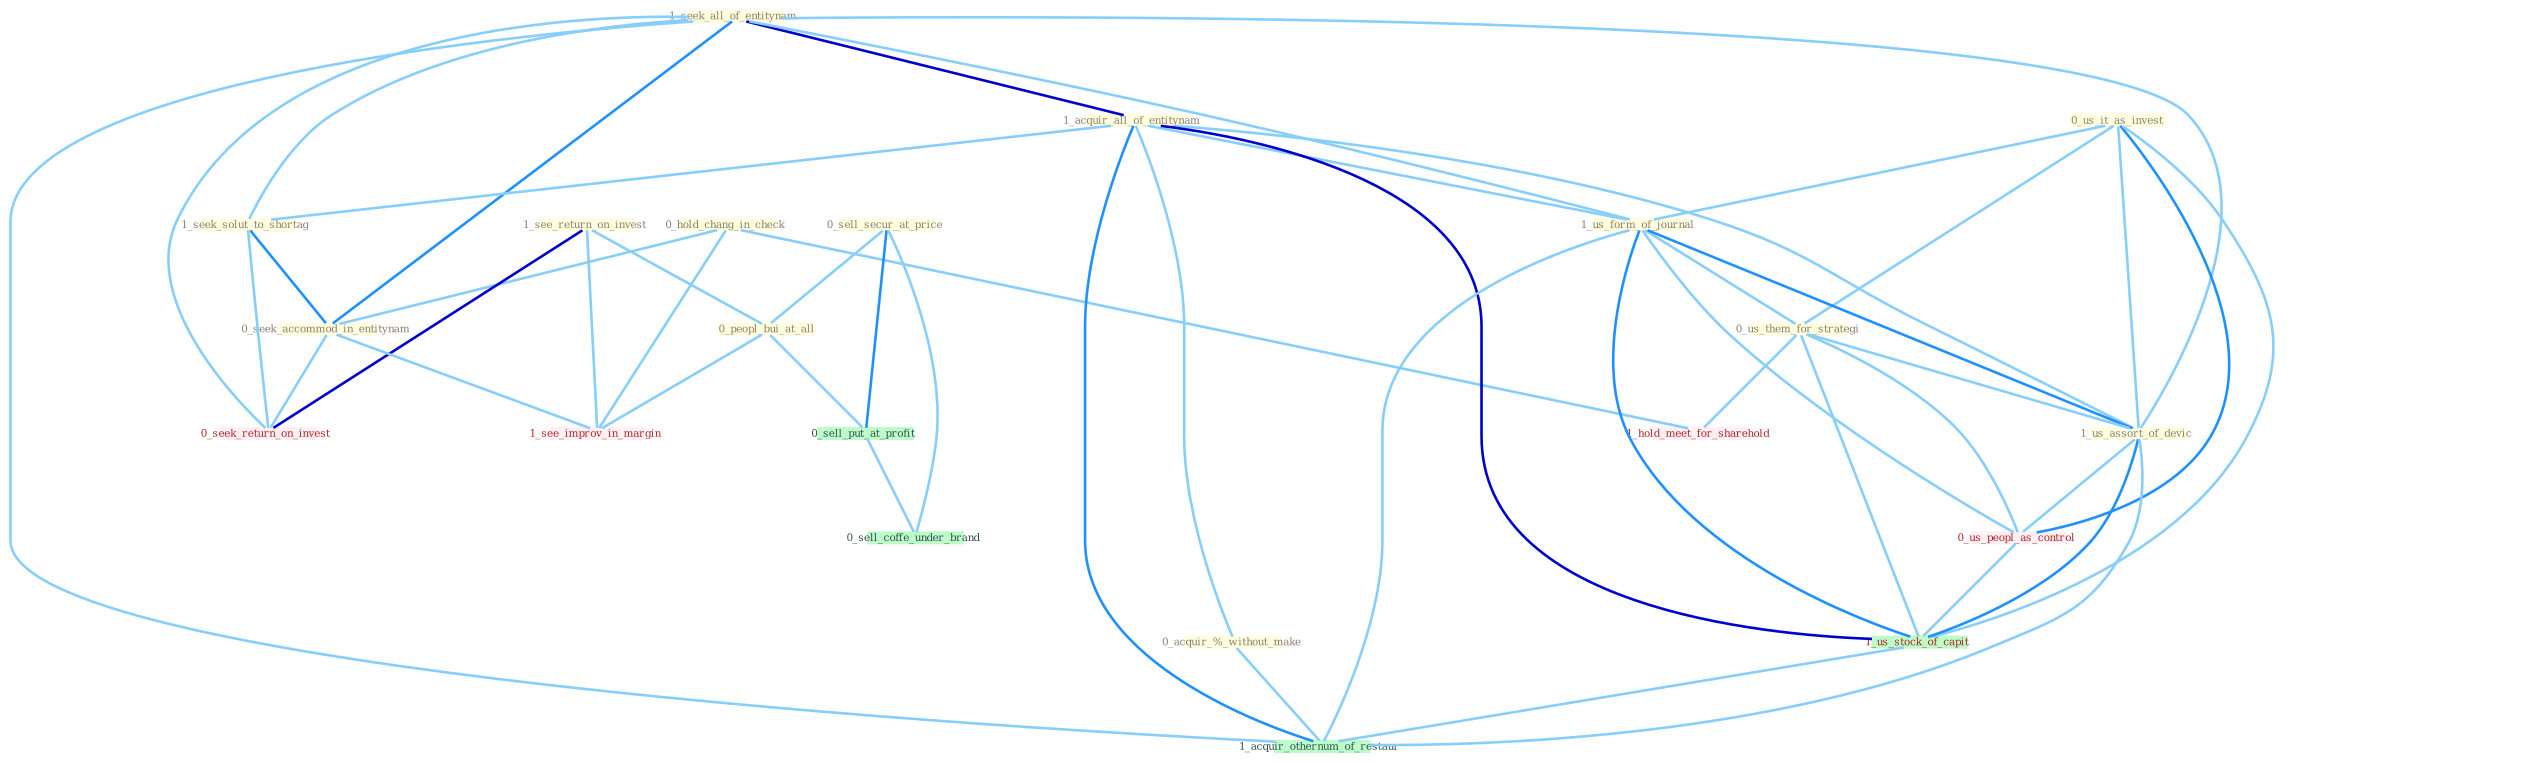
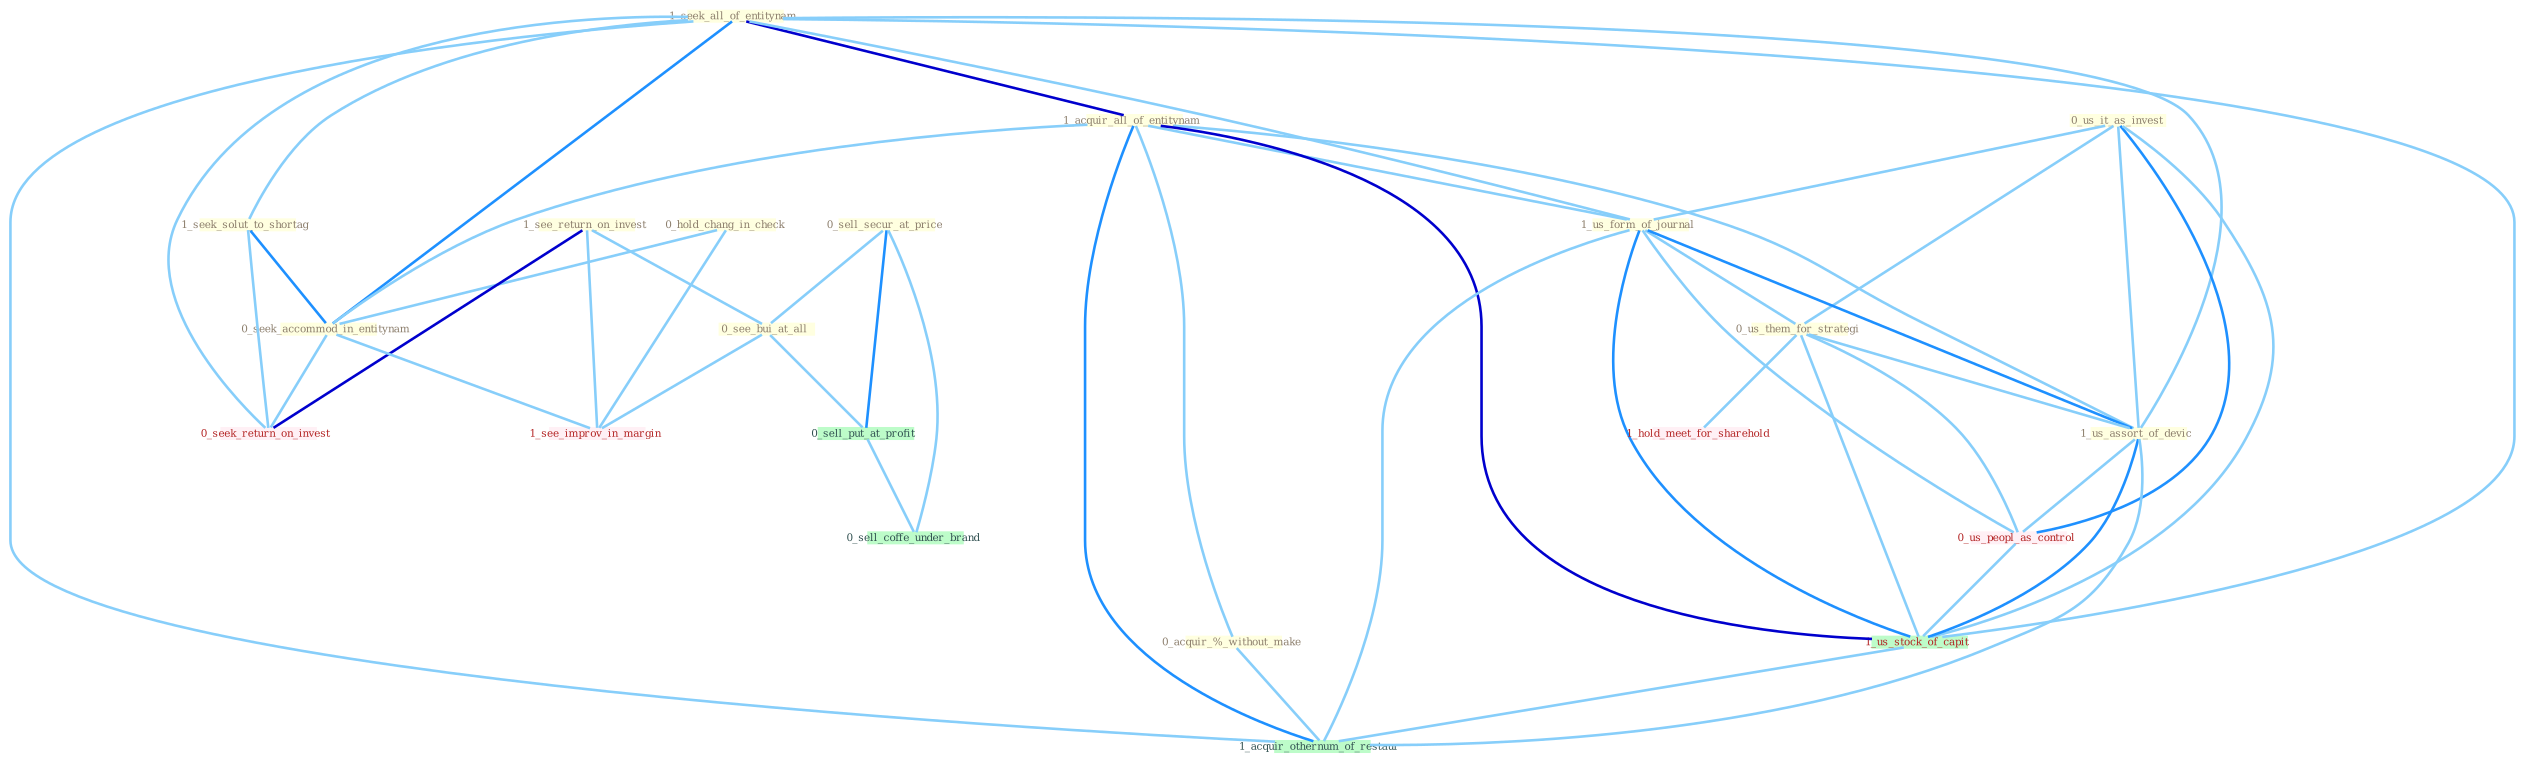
edge "1_seek_all_of_entitynam" -- "1_us_stock_of_capit": added
edge "1_acquir_all_of_entitynam" -- "1_seek_solut_to_shortag": now "1_acquir_all_of_entitynam" -- "0_seek_accommod_in_entitynam"
node "0_peopl_bui_at_all": label "0_peopl_bui_at_all" -> "0_see_bui_at_all"
edge "0_hold_chang_in_check" -- "1_hold_meet_for_sharehold": removed
